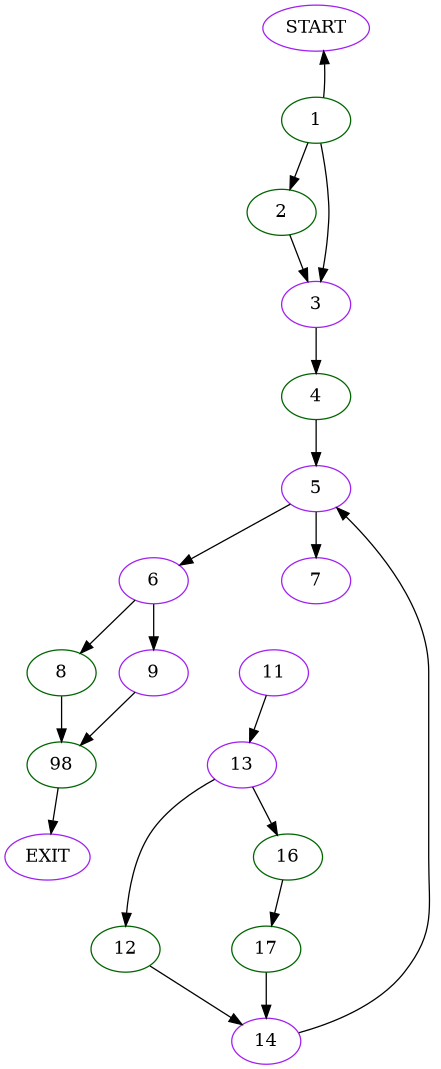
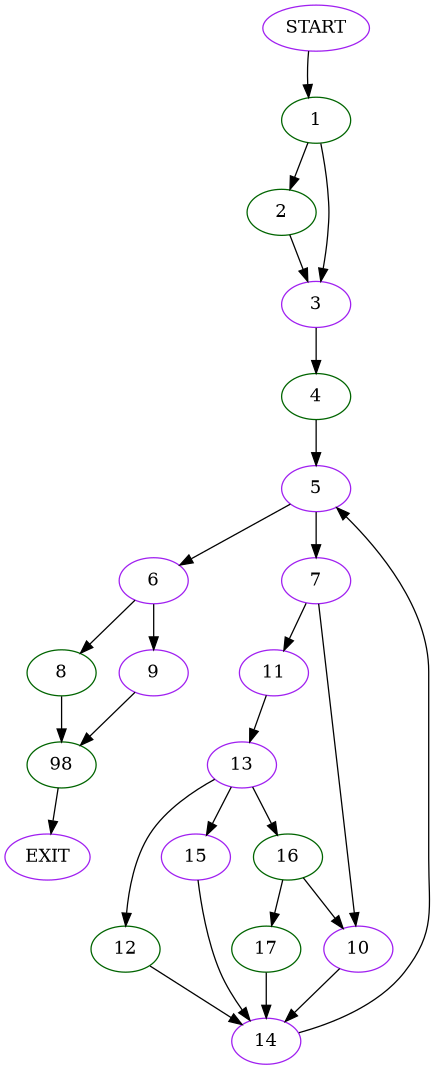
edge "1" -> "START": reversed
edge "7" -> "11": added
node "15": added
node "10": added
